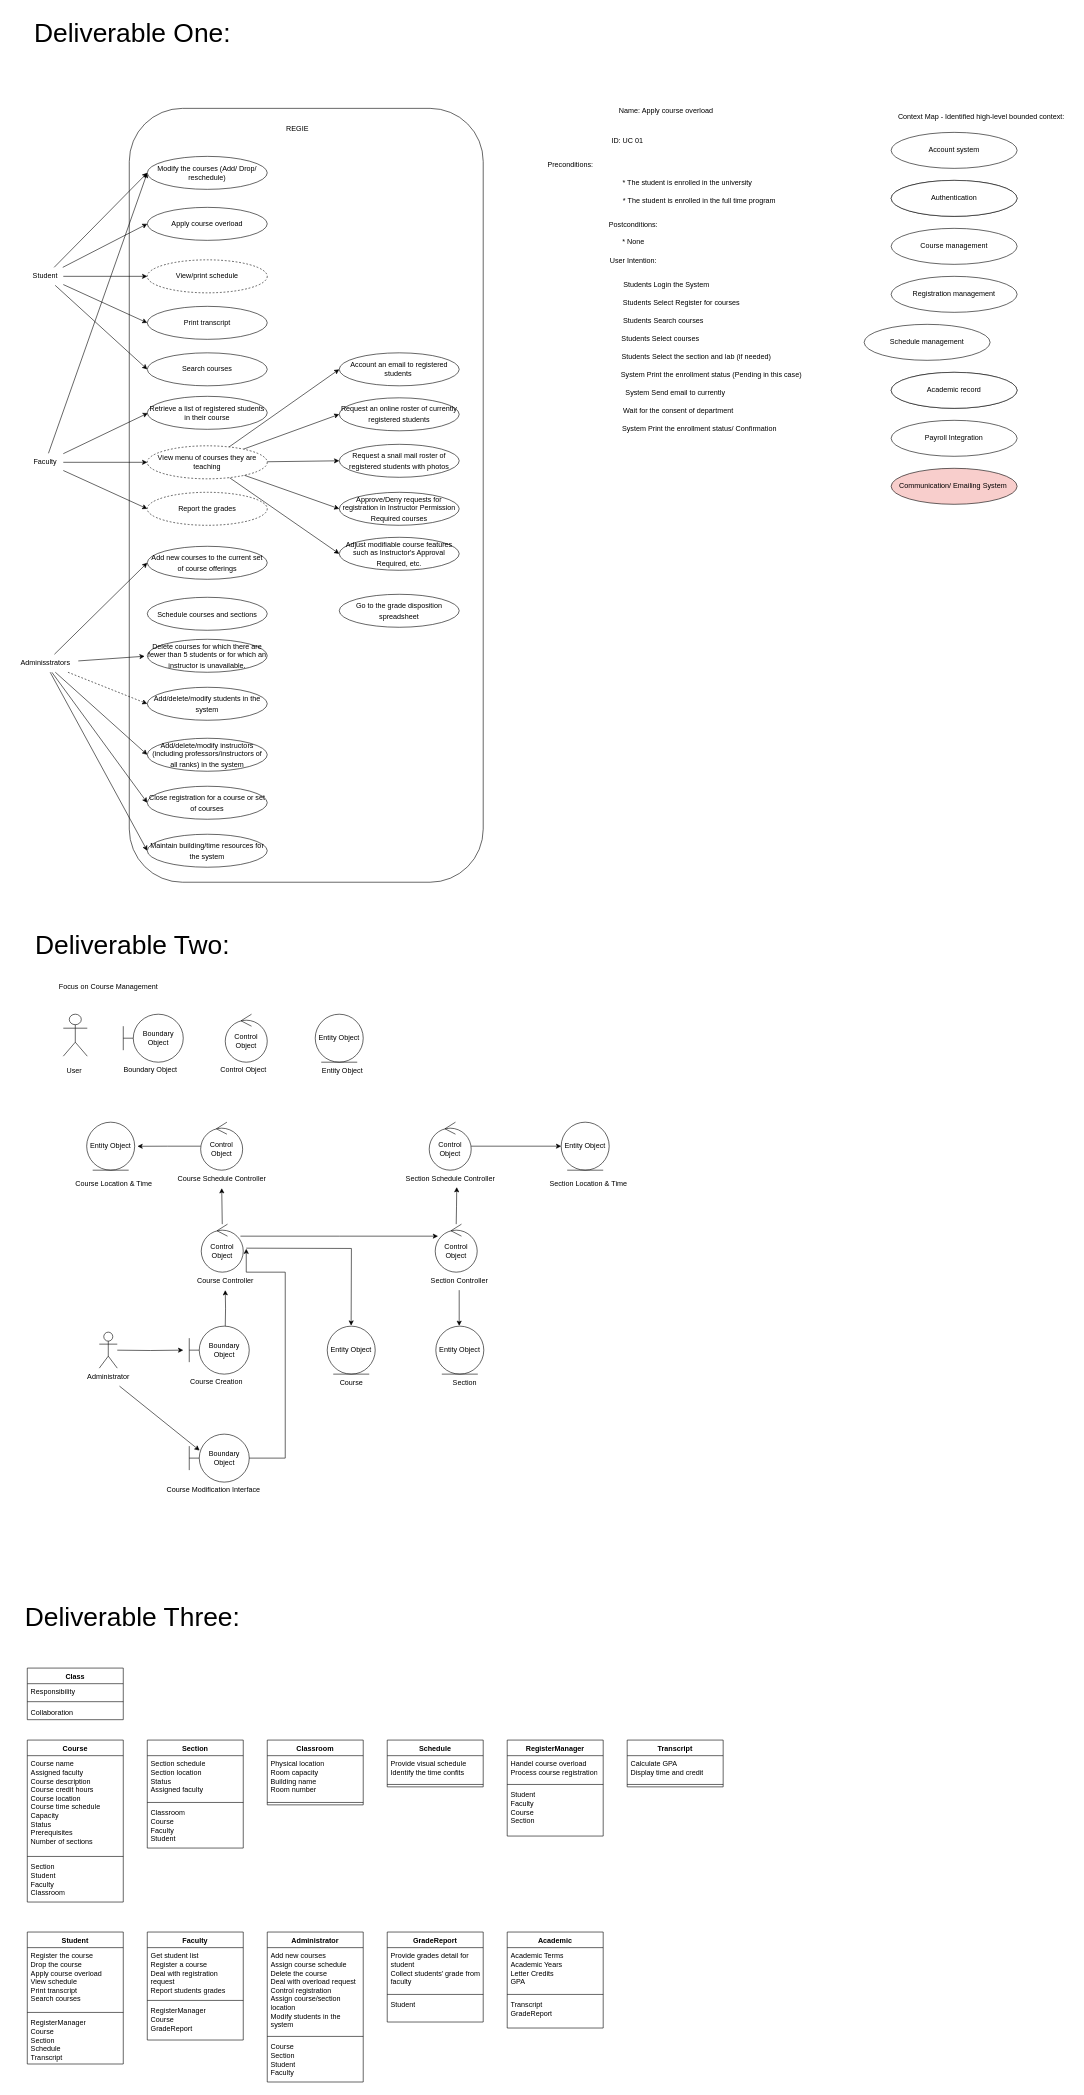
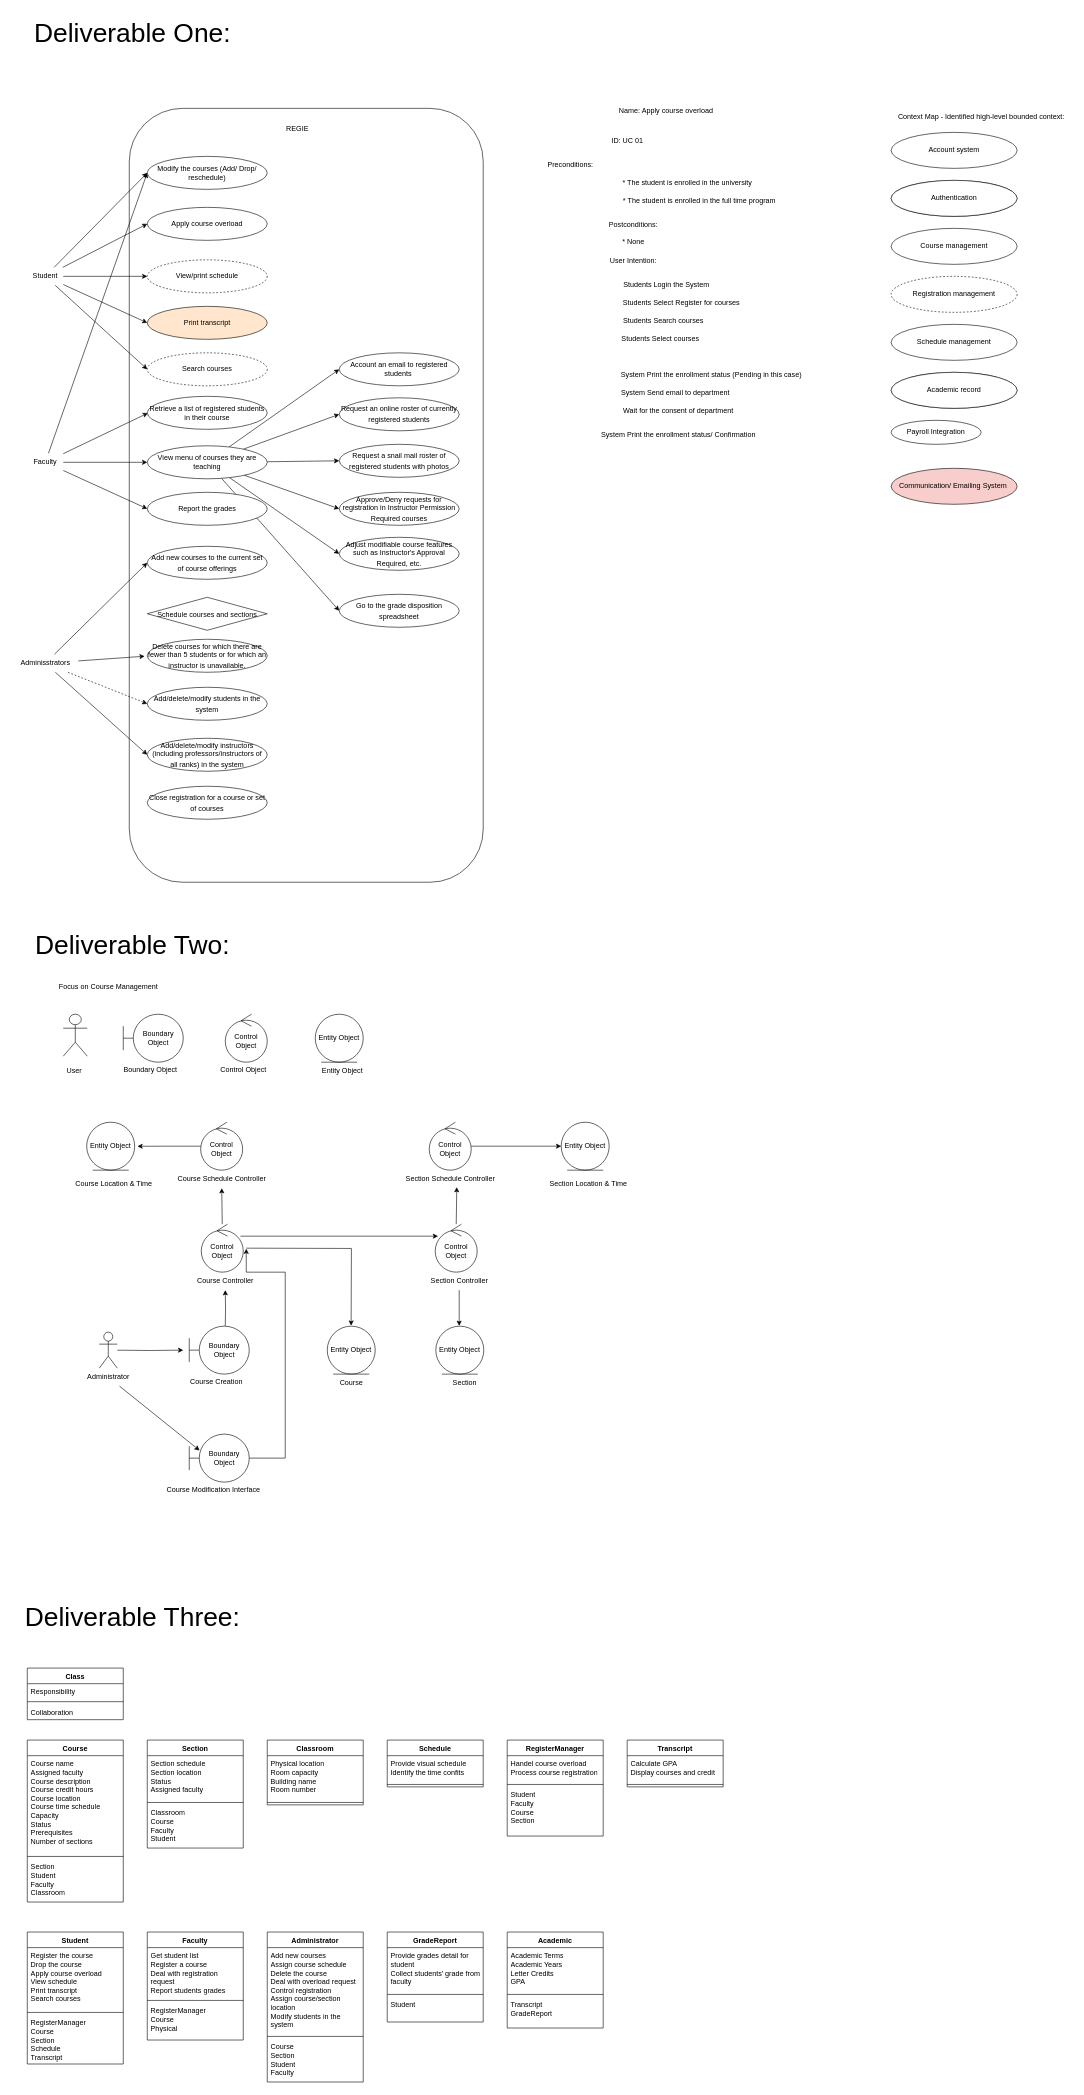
node "Registration management": style solid -> dashed
node "Print transcript": fillcolor #ffffff -> #ffe6cc
node "Schedule management": moved (927, 342) -> (954, 342)
node "Students Select the section and lab (if needed)": removed
node "Search courses": style solid -> dashed
node "System Send email to currently": label "System Send email to currently" -> "System Send email to department"
node "System Print the enrollment status/ Confirmation": moved (699, 429) -> (678, 435)
node "Payroll Integration": size 126x36 -> 90x24
node "View menu of courses they are teaching": style dashed -> solid
node "Report the grades": style dashed -> solid
edge "View menu of courses they are teaching" -> "Go to the grade disposition spreadsheet": added
node "Schedule courses and sections": shape ellipse -> diamond
edge "Adminisstrators" -> "Close registration for a course or set of courses": removed
edge "Adminisstrators" -> "Maintain building/time resources for the system": removed
node "Maintain building/time resources for the system": removed
node "Calculate GPA Display time and credit": label "Calculate GPA Display time and credit" -> "Calculate GPA Display courses and credit"
node "RegisterManager Course GradeReport": label "RegisterManager Course GradeReport" -> "RegisterManager Course Physical"
